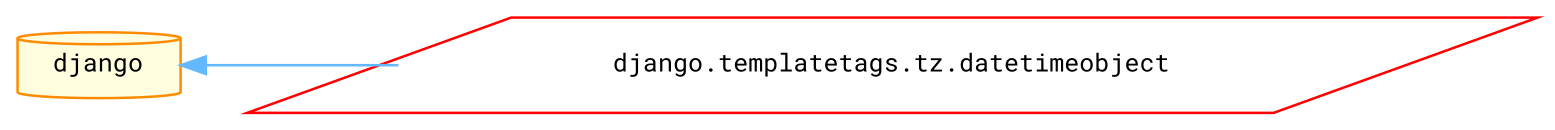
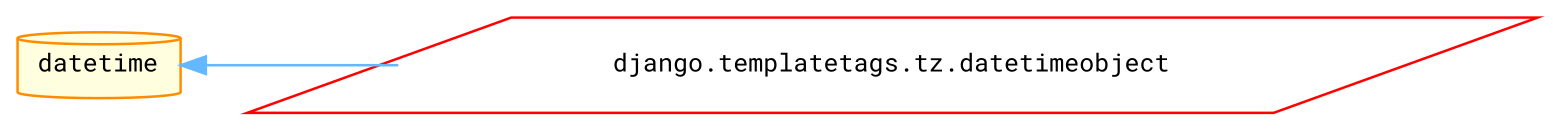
node "django": label "django" -> "datetime"
